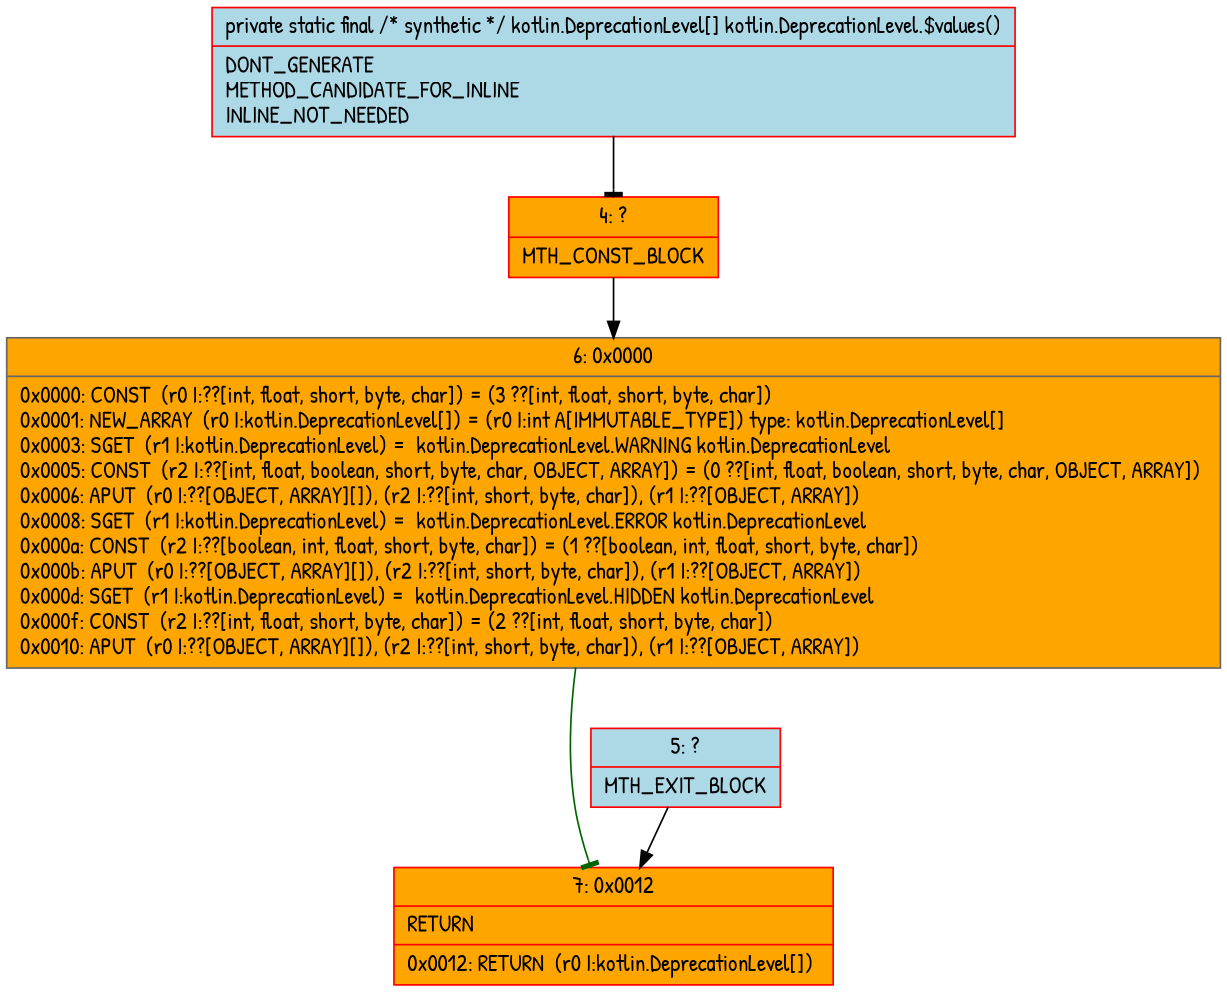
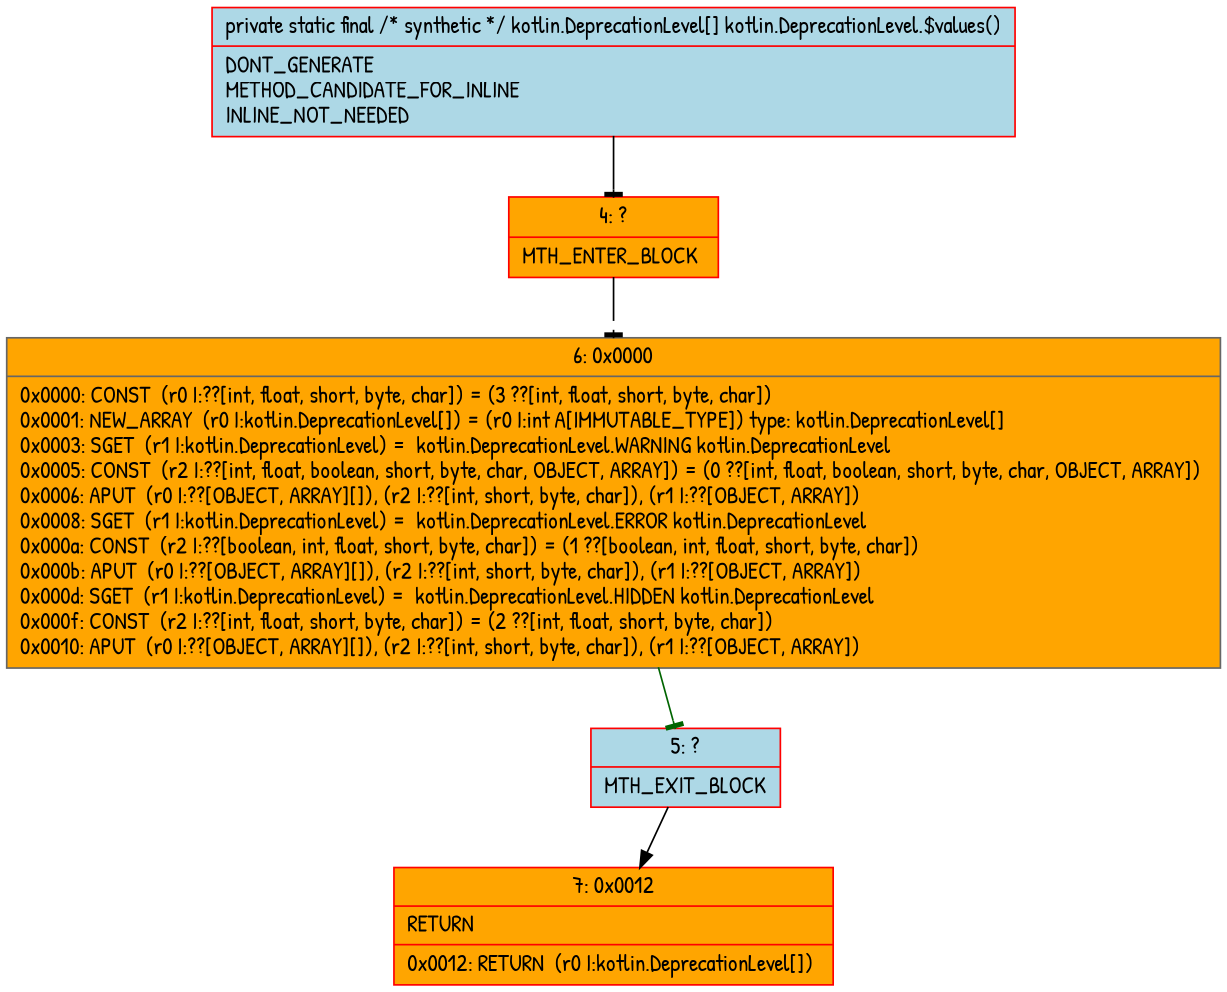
node "4: ?": text "MTH_CONST_BLOCK" -> "MTH_ENTER_BLOCK"
edge "4: ?" -> "6: 0x0000": arrowhead normal -> tee
edge "6: 0x0000" -> "7: 0x0012": now "6: 0x0000" -> "5: ?"
